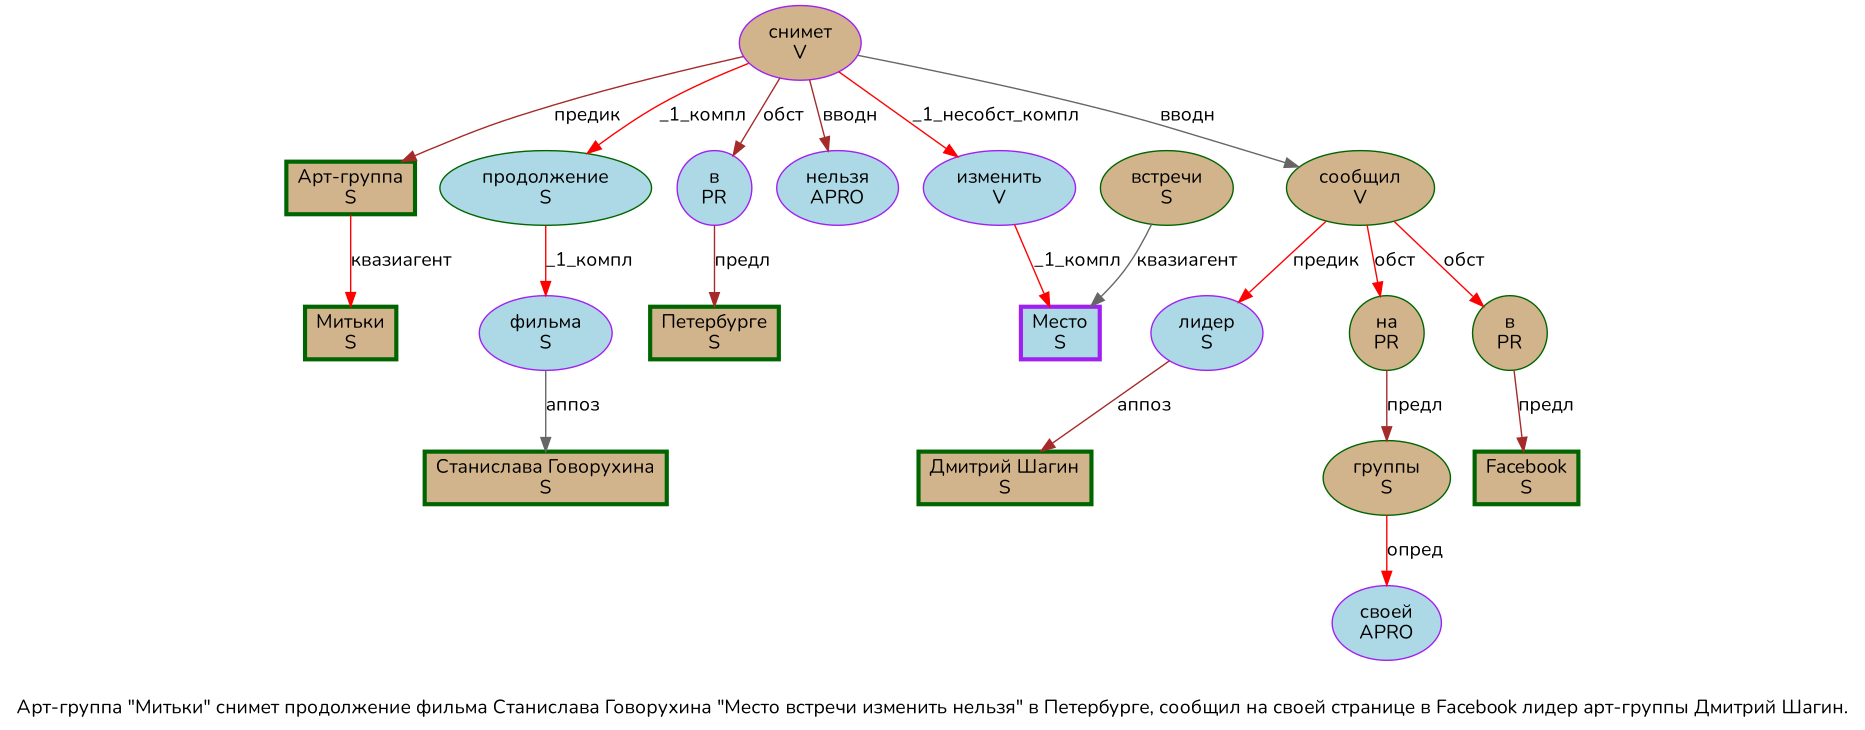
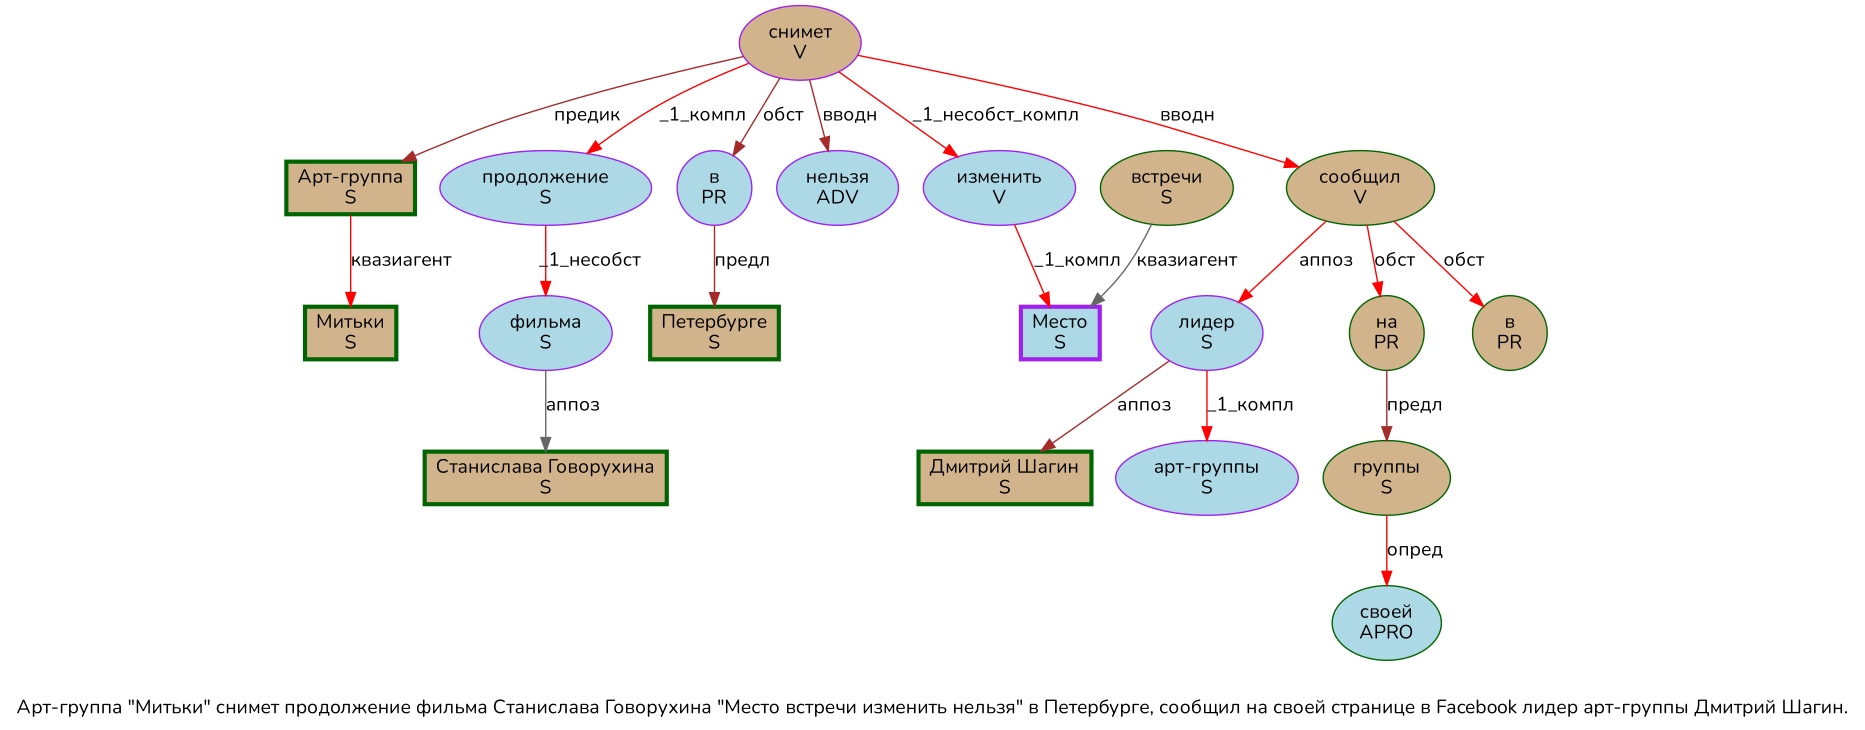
edge "снимет V" -> "сообщил V": color gray40 -> red
node "продолжение S": color darkgreen -> purple
node "нельзя APRO": label "нельзя APRO" -> "нельзя ADV"
edge "продолжение S" -> "фильма S": label "_1_компл" -> "_1_несобст"
edge "сообщил V" -> "лидер S": label "предик" -> "аппоз"
node "арт-группы S": added
node "Facebook S": removed
node "своей APRO": color purple -> darkgreen
